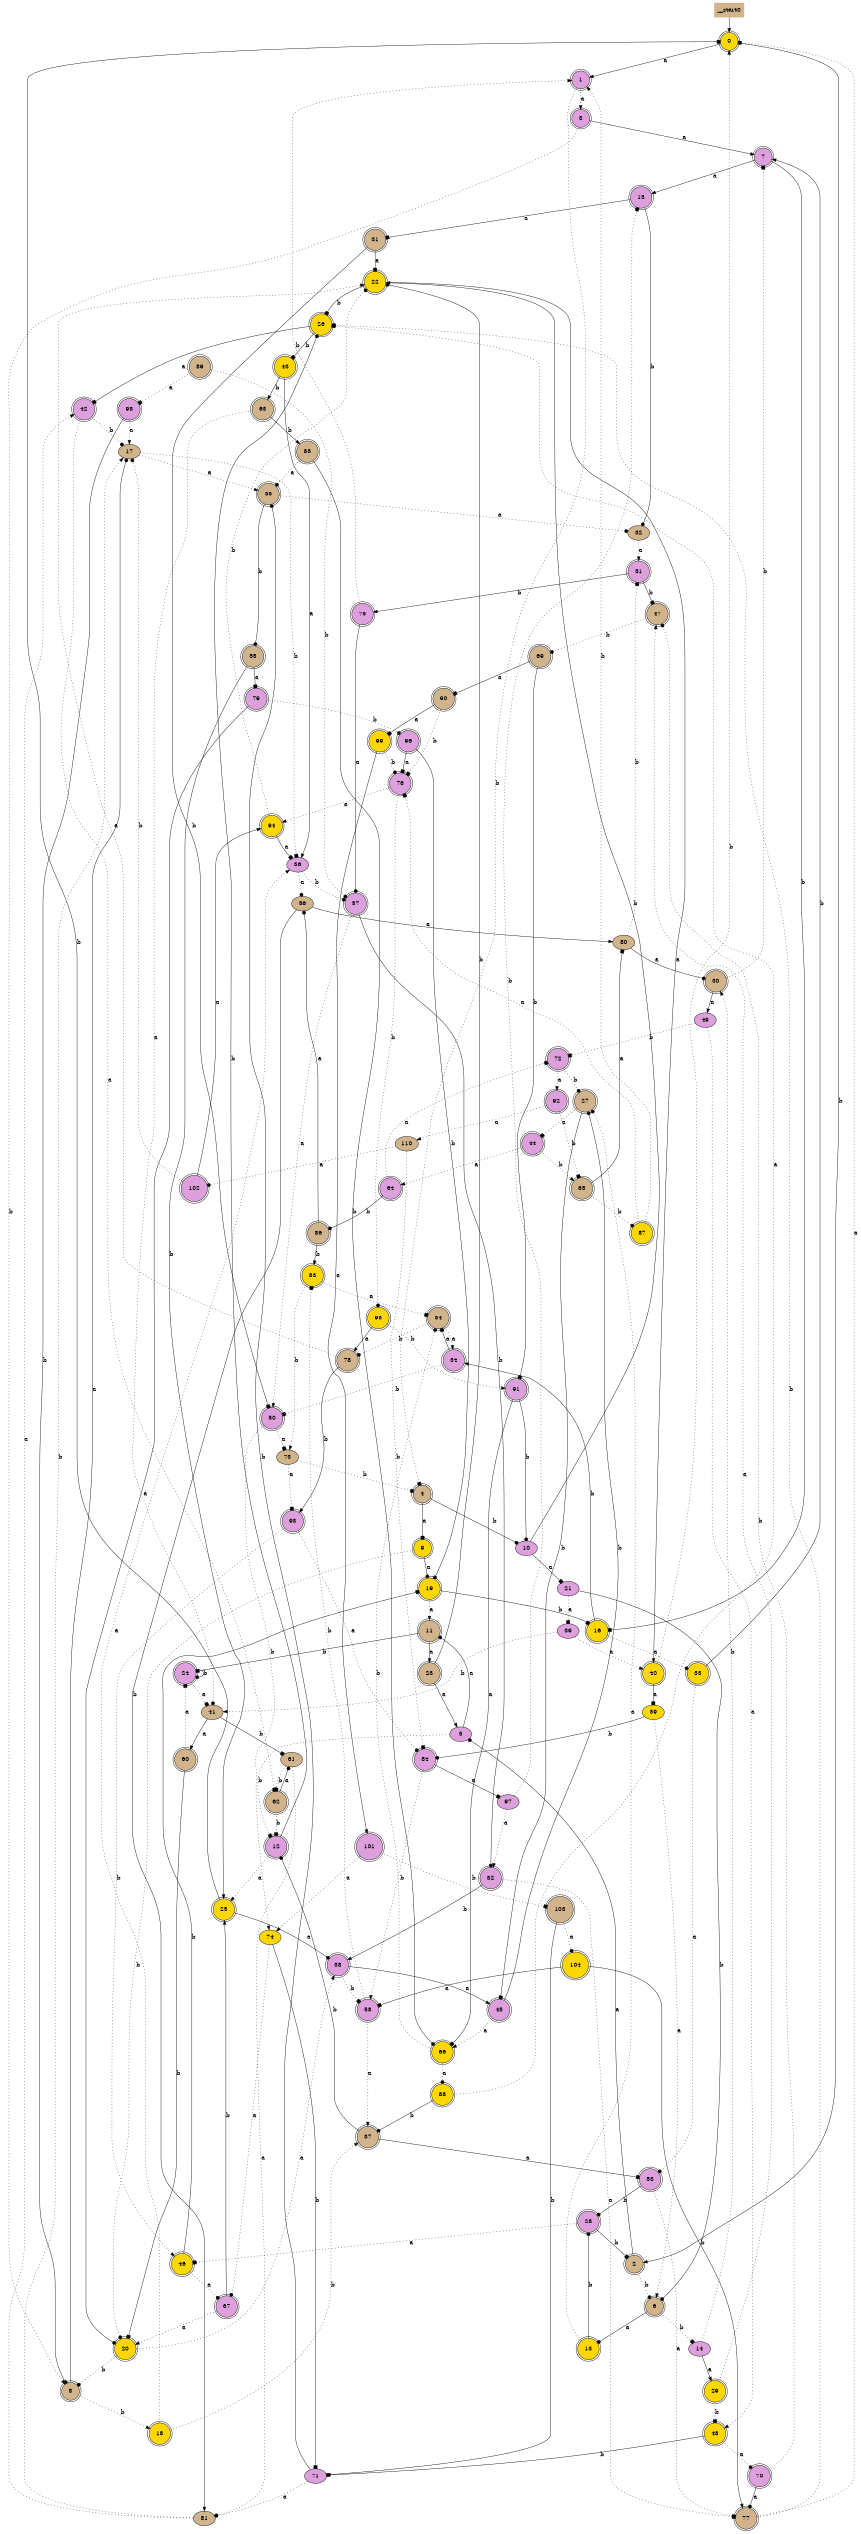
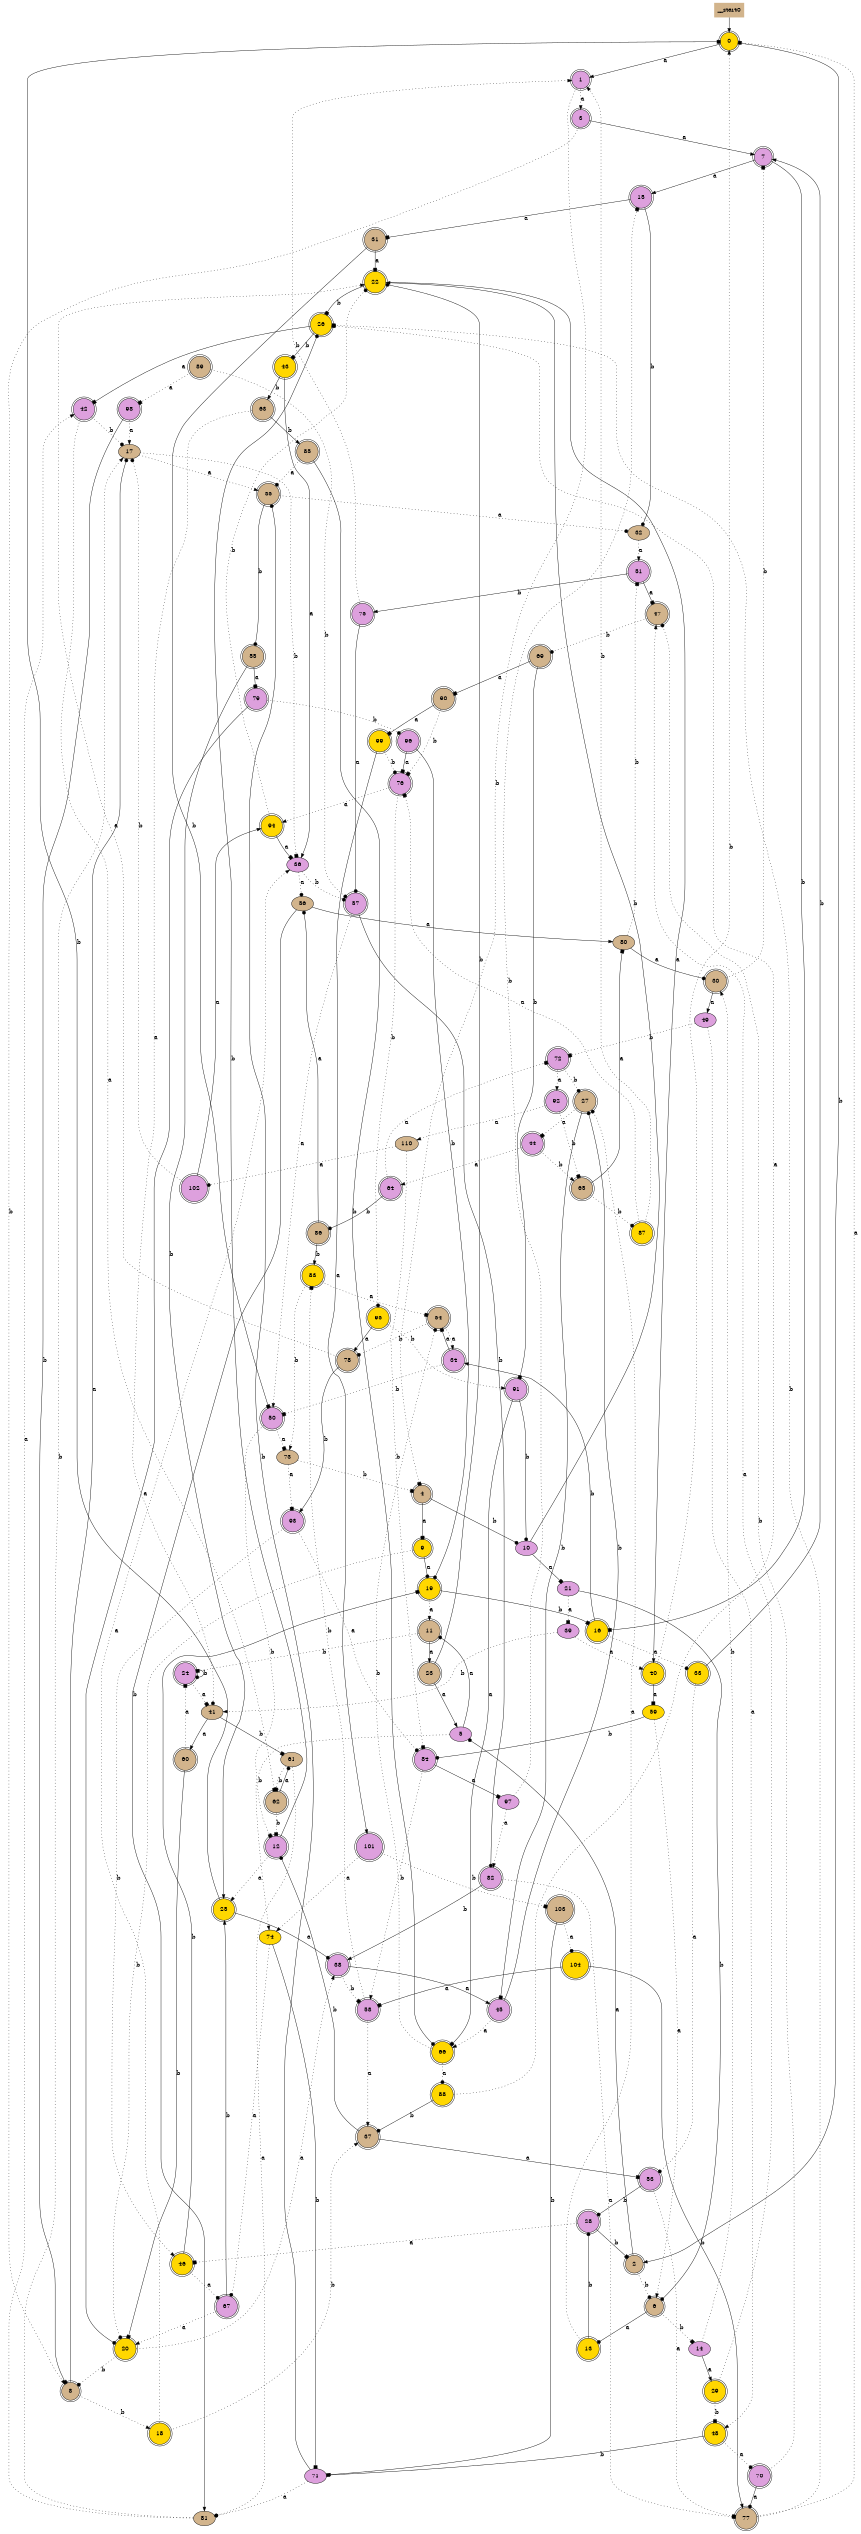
edge "51" -> "47": label "b" -> "a"
edge "11" -> "24": style solid -> dotted
